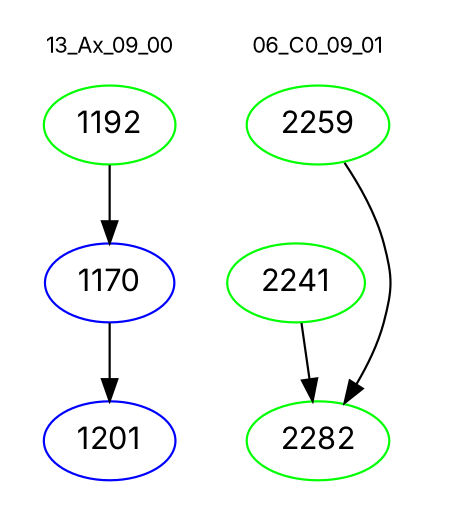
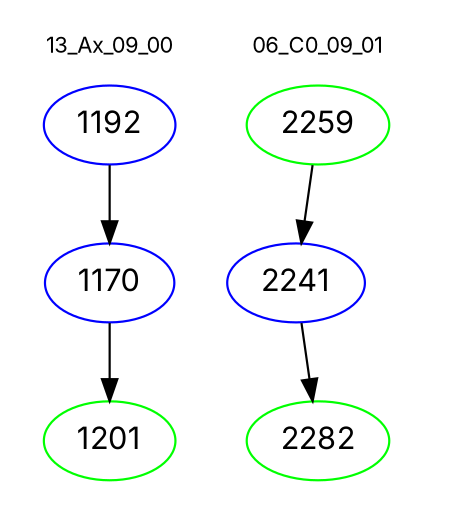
node "1192": color green -> blue
edge "2259" -> "2282": now "2259" -> "2241"
node "2241": color green -> blue
node "1201": color blue -> green
